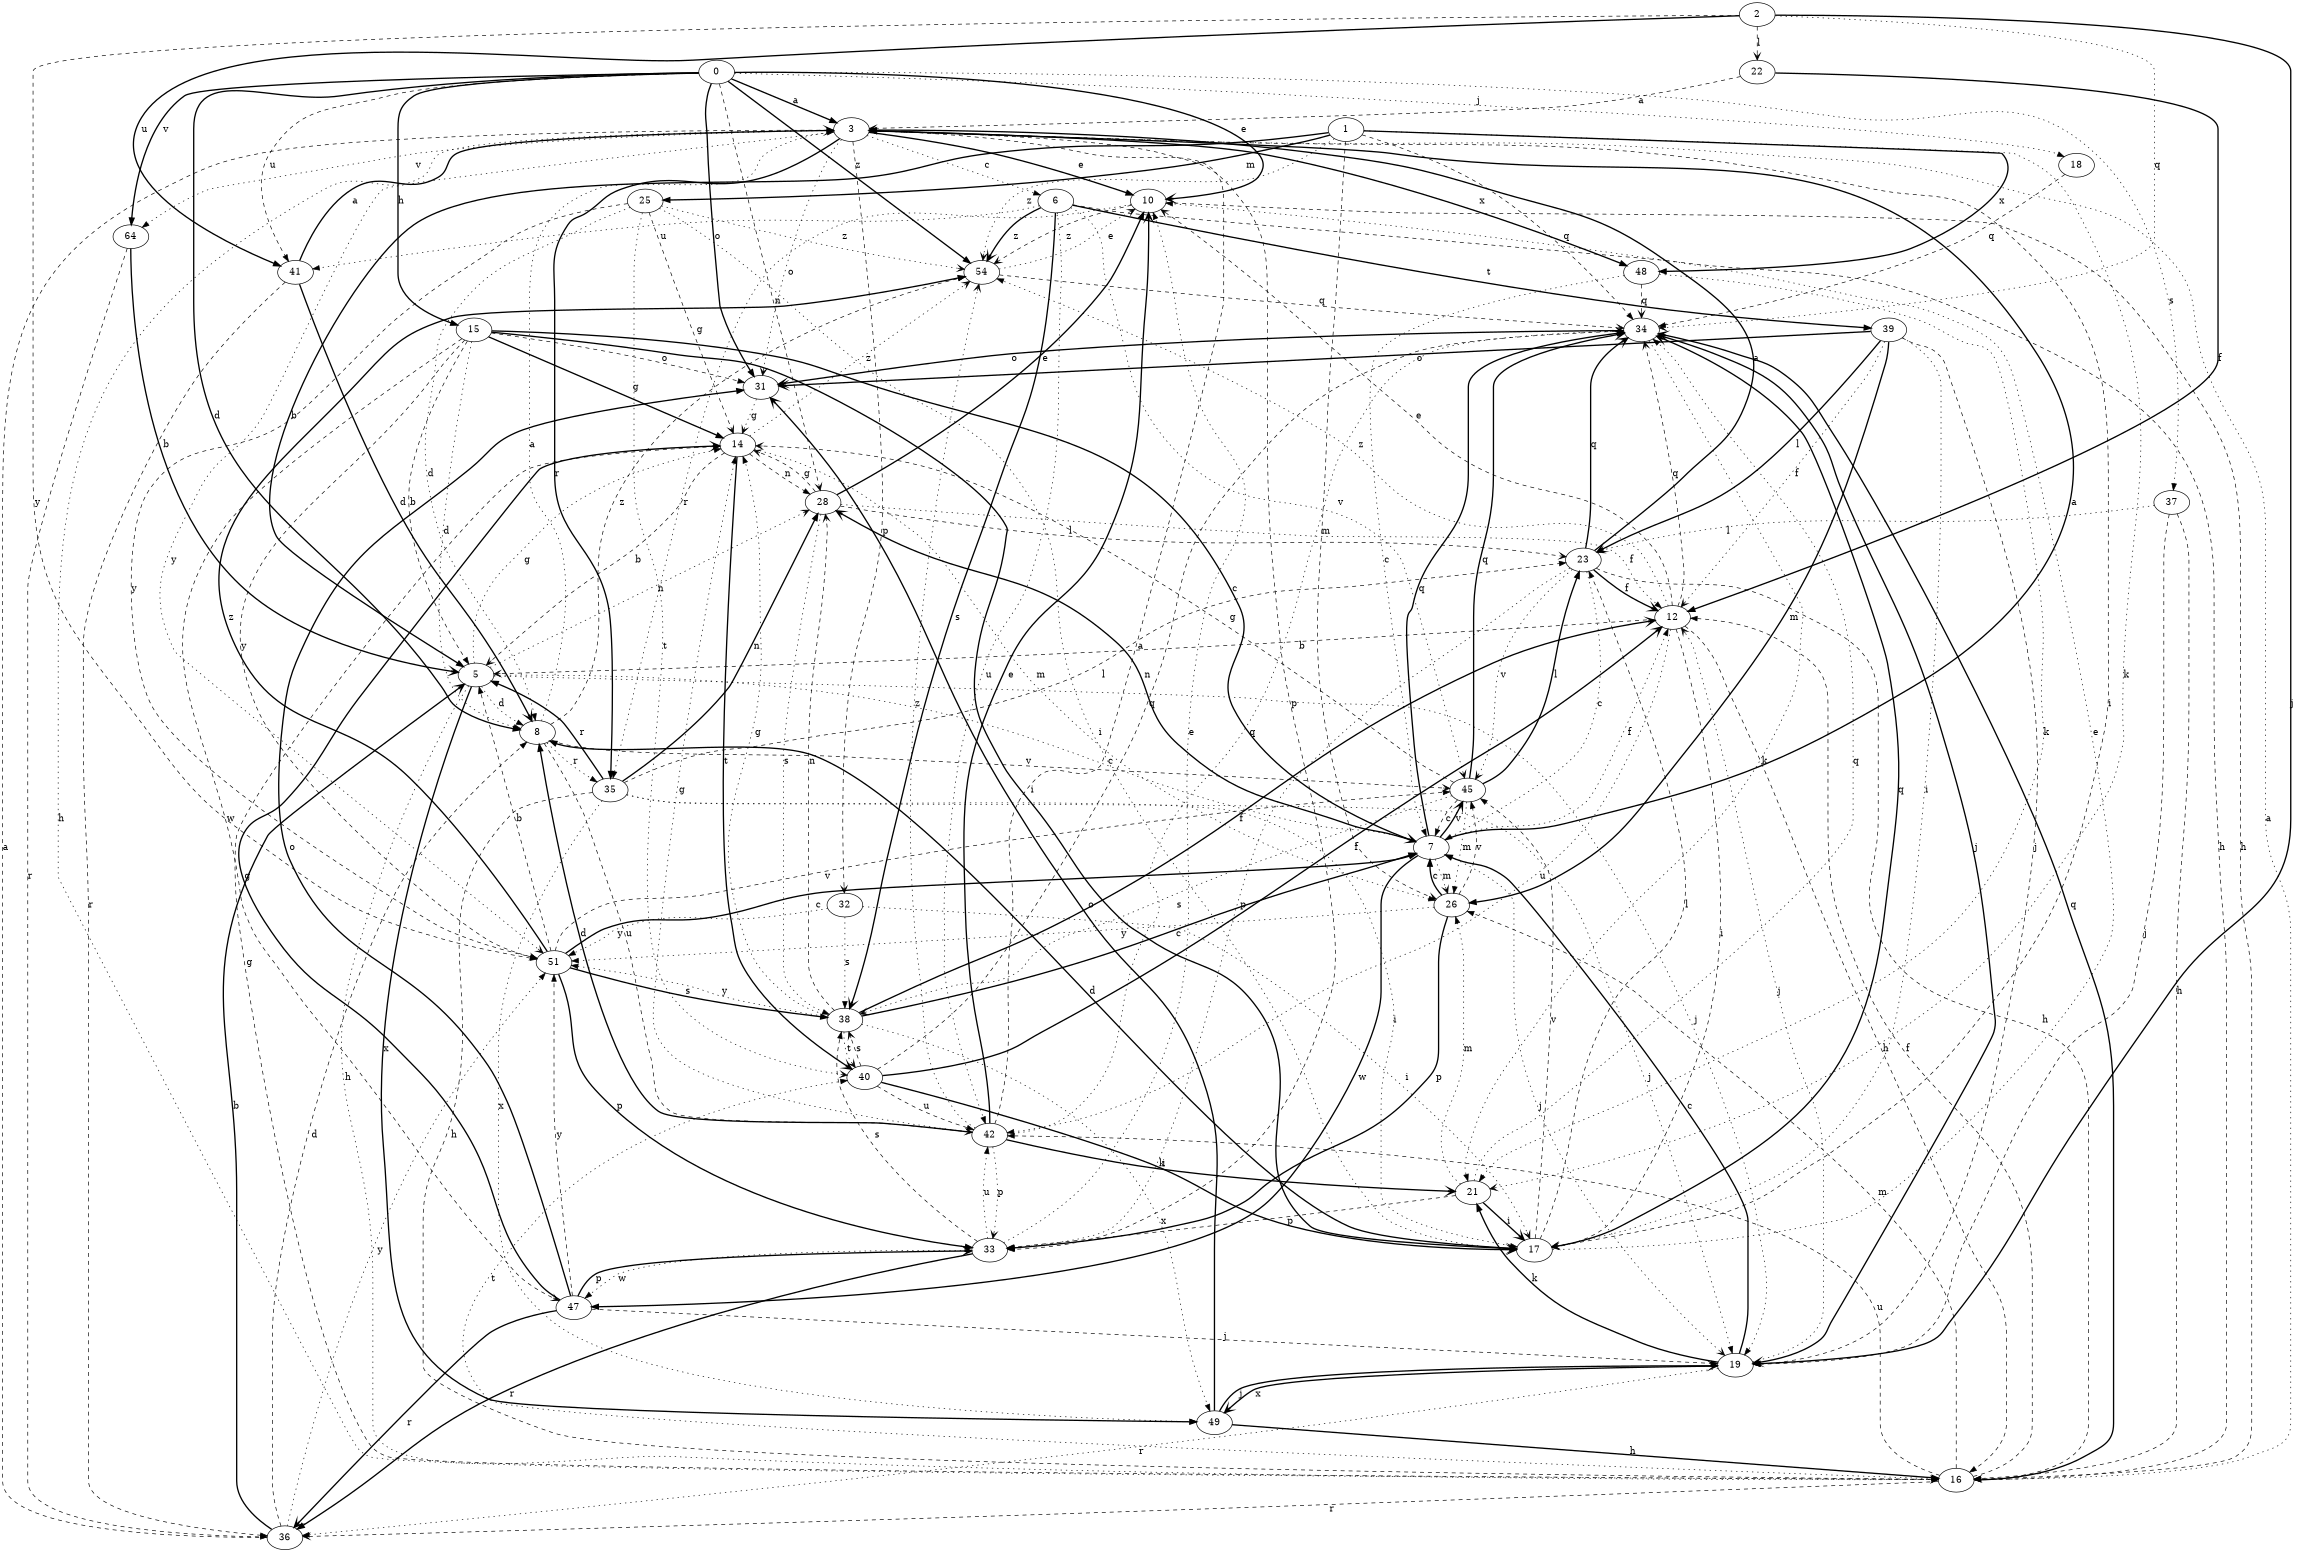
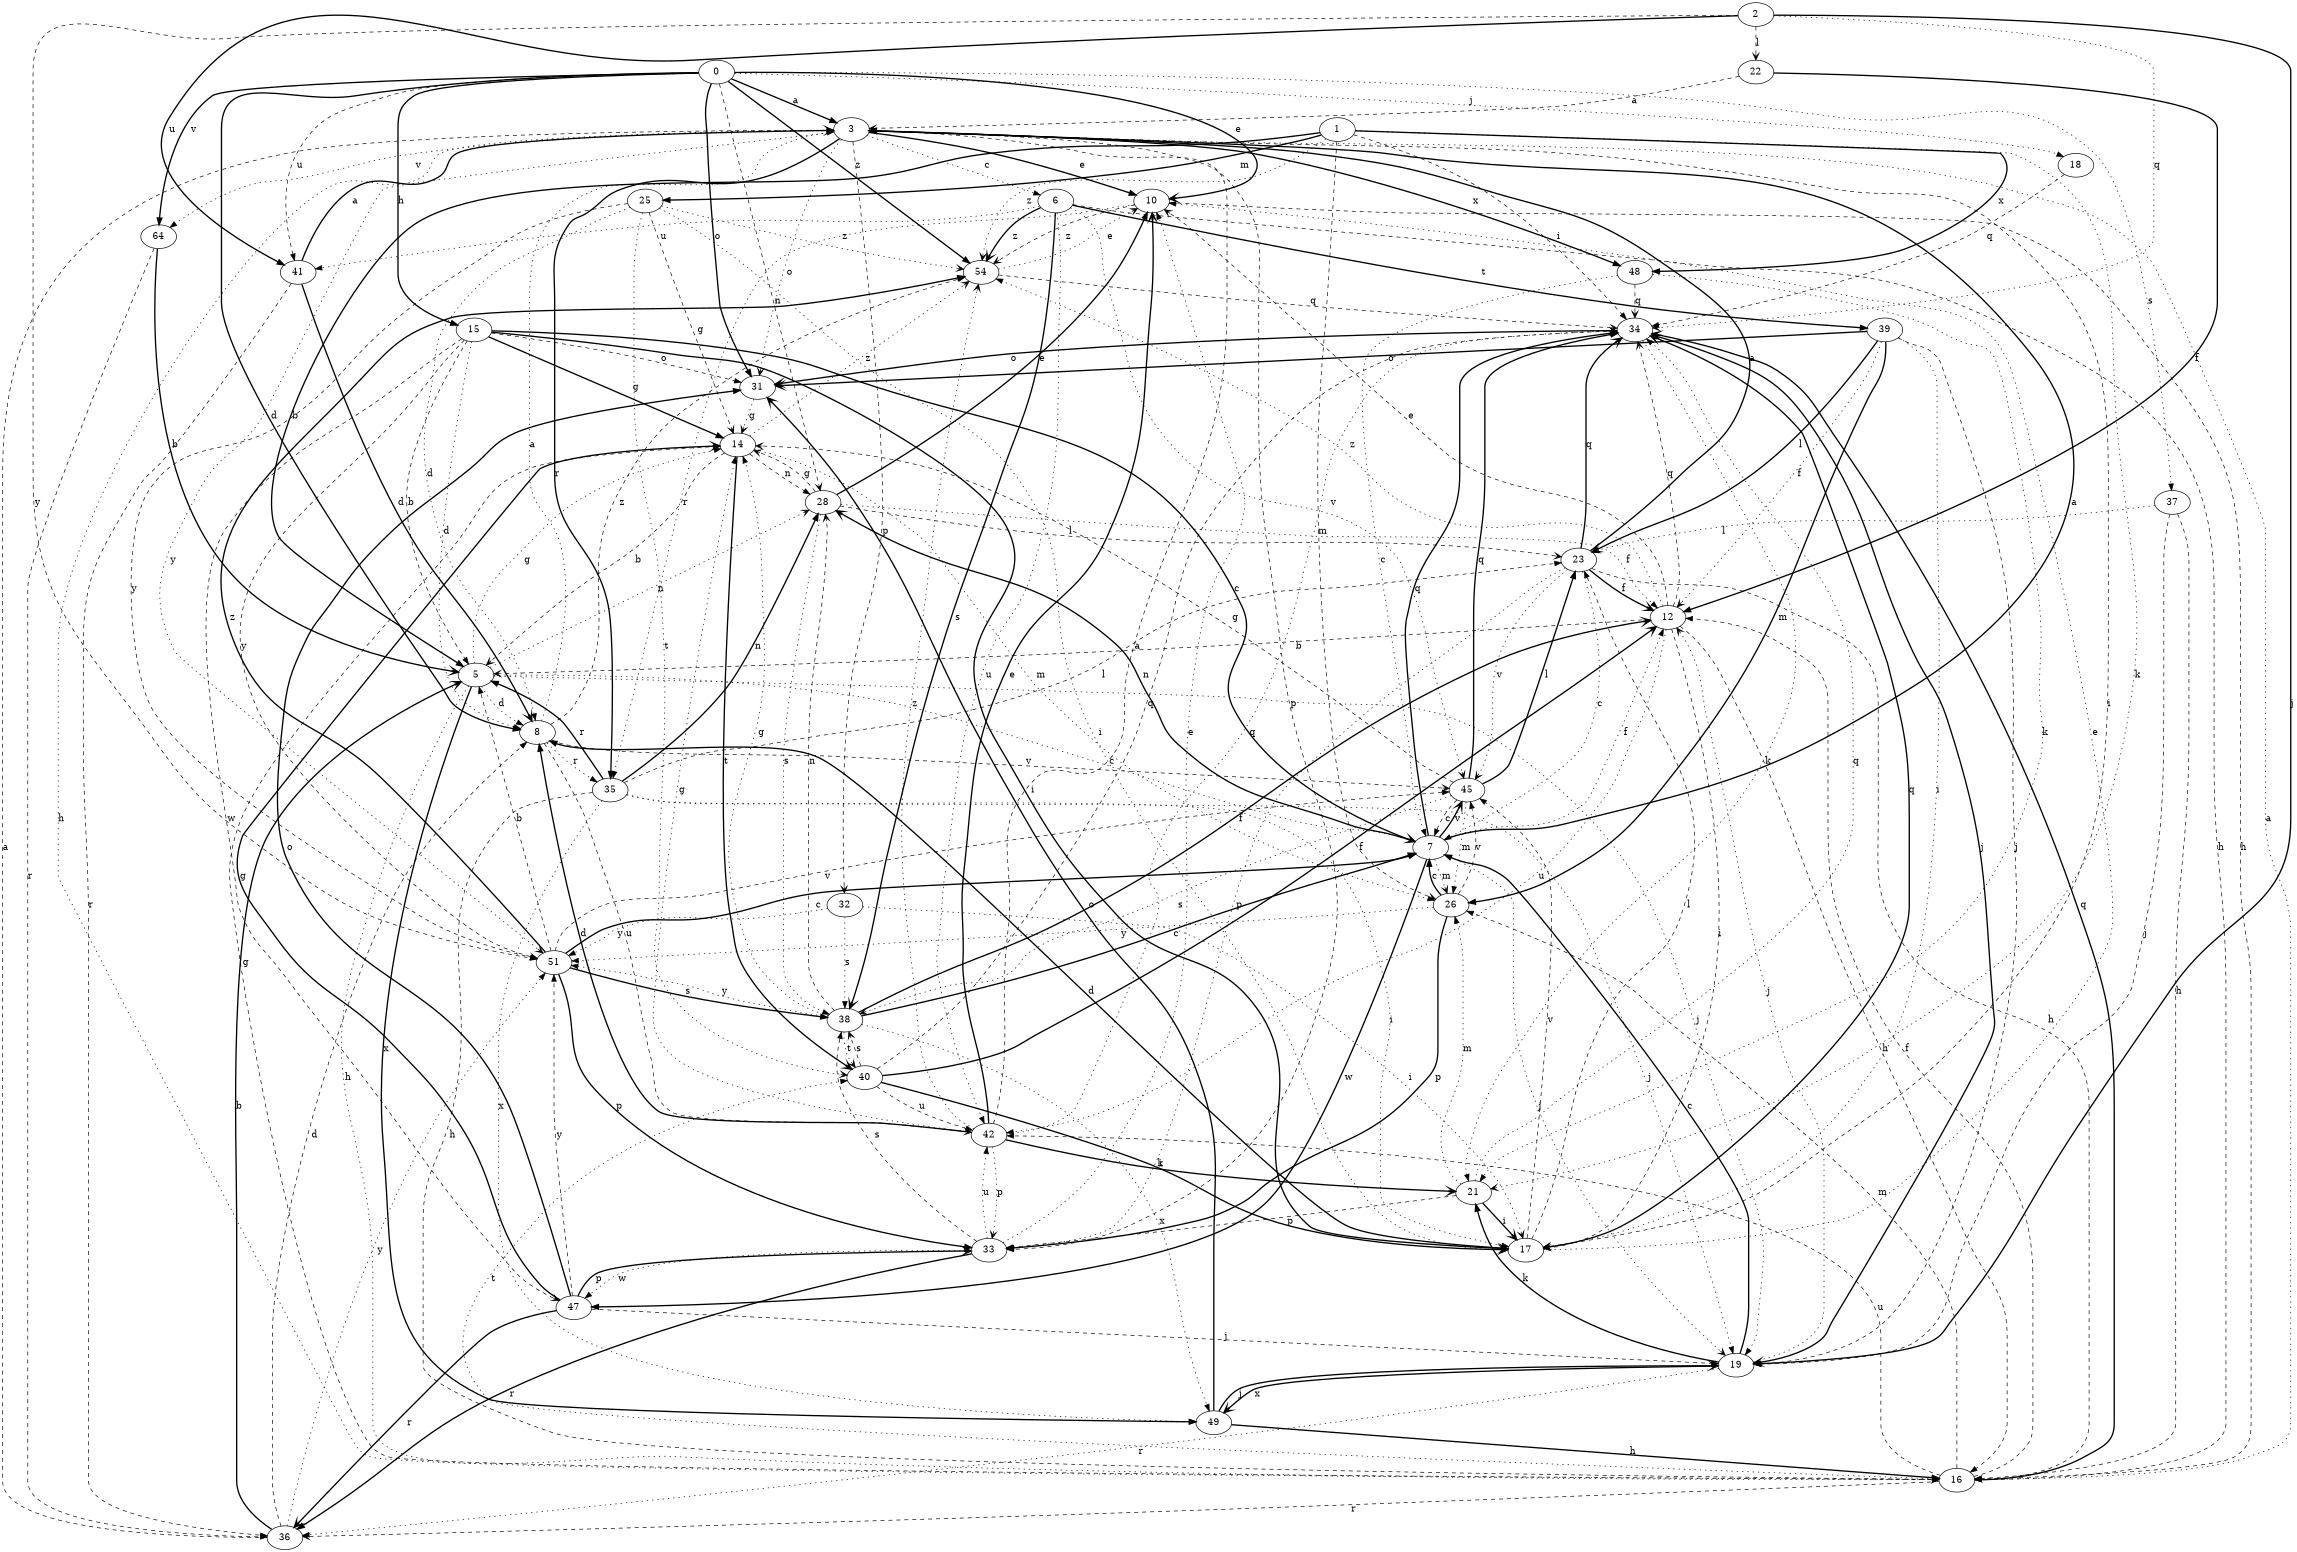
edge "1" -> "34": label "q" -> "i"
edge "45" -> "34": arrowhead vee -> normal
